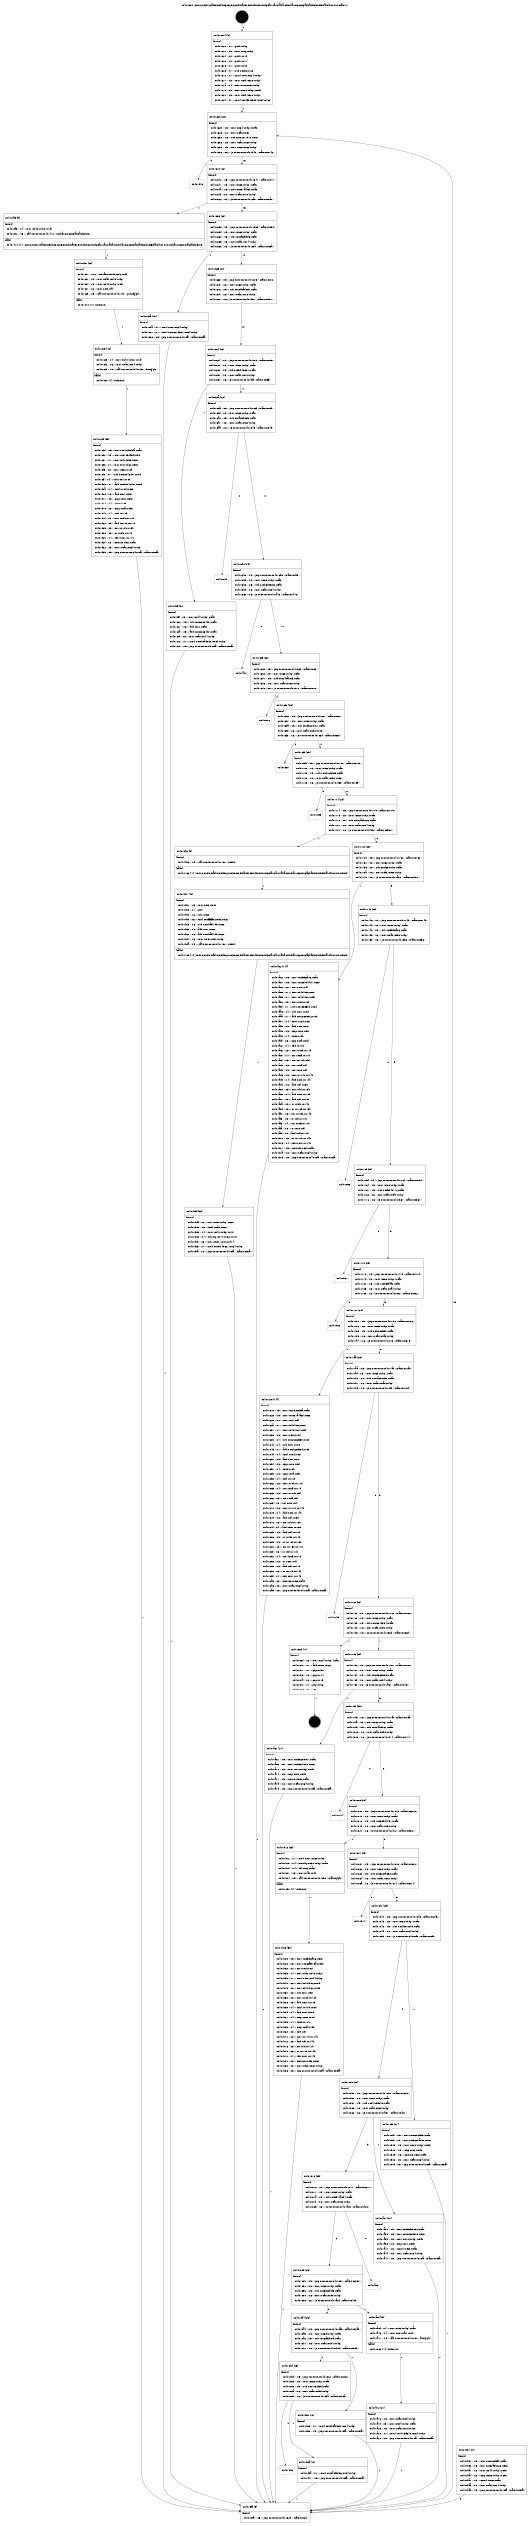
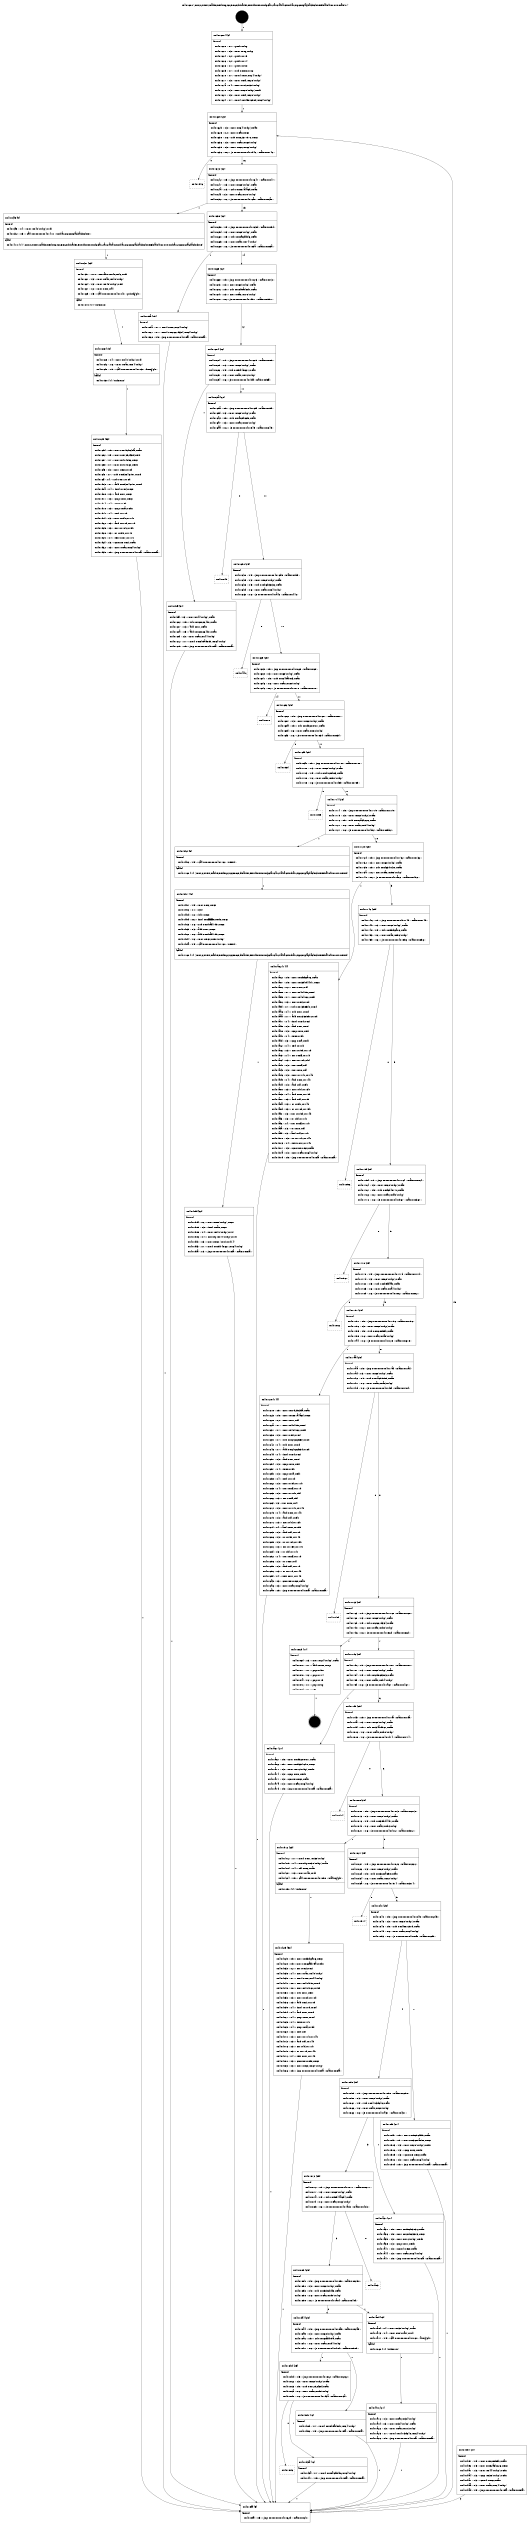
edge "0x4016c9 [25]" -> "0x4016e2 [25]": added, label "11"
